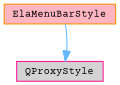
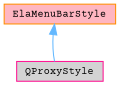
edge "ElaMenuBarStyle" -> "QProxyStyle": reversed
